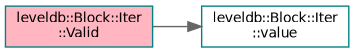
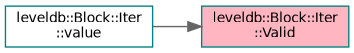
edge "leveldb::Block::Iter ::Valid" -> "leveldb::Block::Iter ::value": reversed
